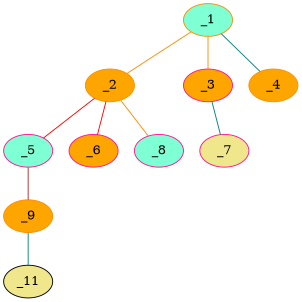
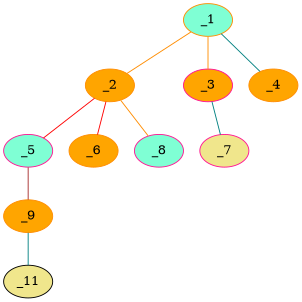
node "_6": color deeppink -> darkorange
